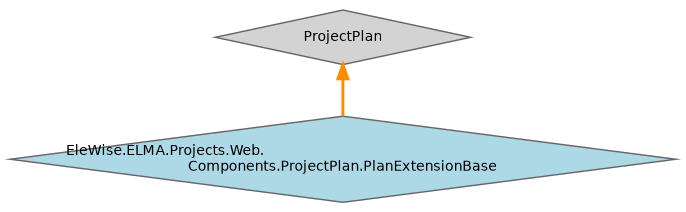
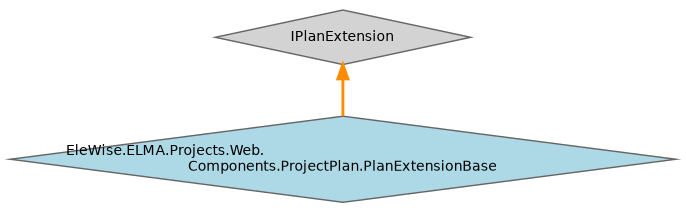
node "ProjectPlan": label "ProjectPlan" -> "IPlanExtension"
